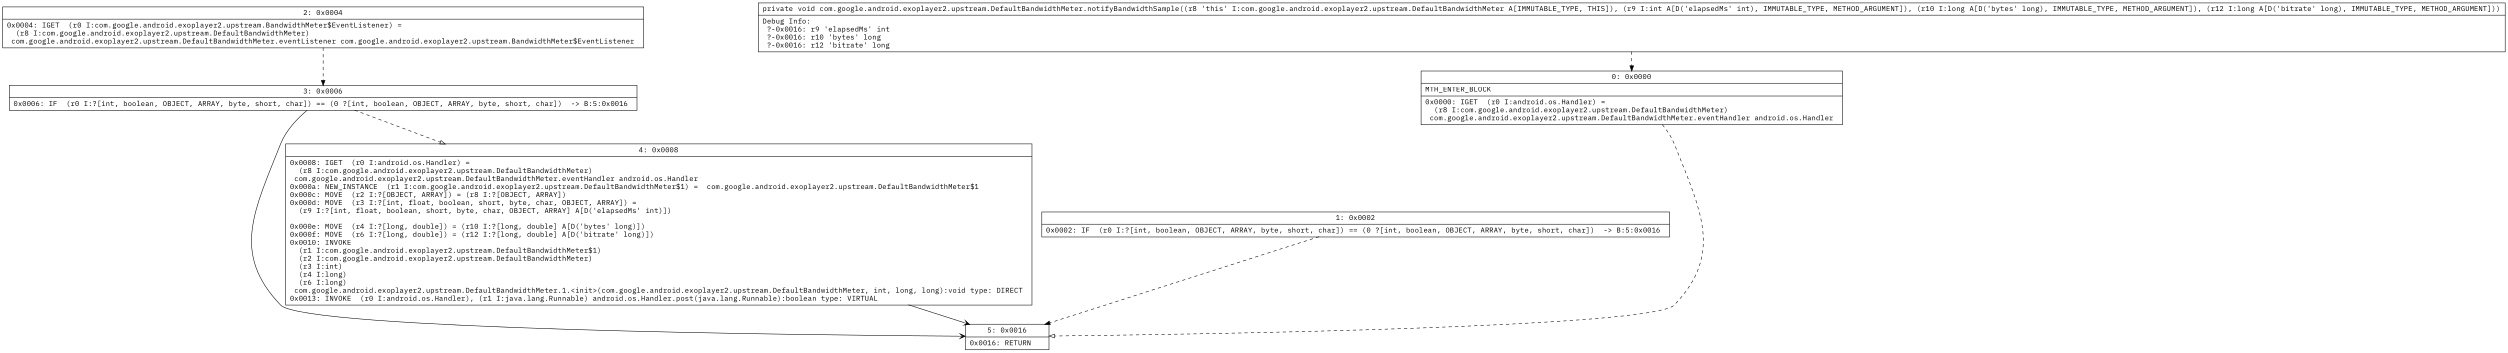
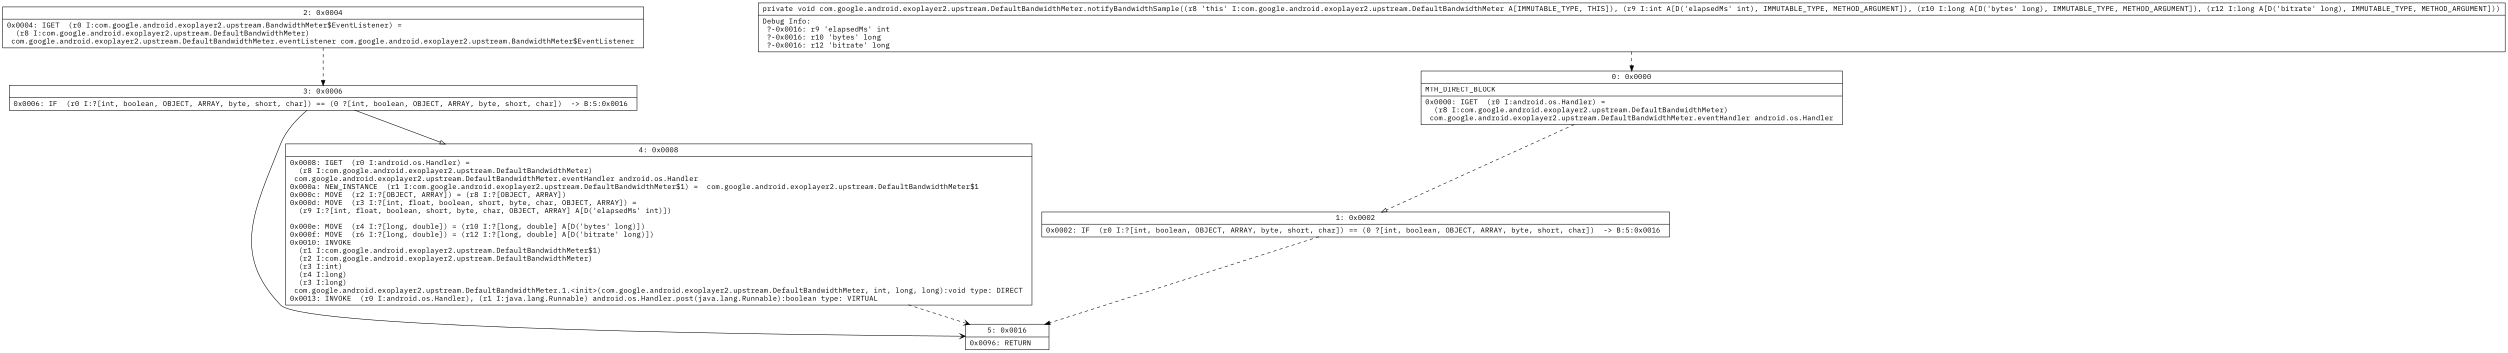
node "0: 0x0000": text "MTH_ENTER_BLOCK" -> "MTH_DIRECT_BLOCK"
edge "3: 0x0006" -> "4: 0x0008": style dashed -> solid
node "4: 0x0008": text "(r6 I:long)" -> "(r3 I:long)"
edge "4: 0x0008" -> "5: 0x0016": style solid -> dashed
edge "0: 0x0000" -> "5: 0x0016": now "0: 0x0000" -> "1: 0x0002"
node "5: 0x0016": text "0x0016: RETURN" -> "0x0096: RETURN"
